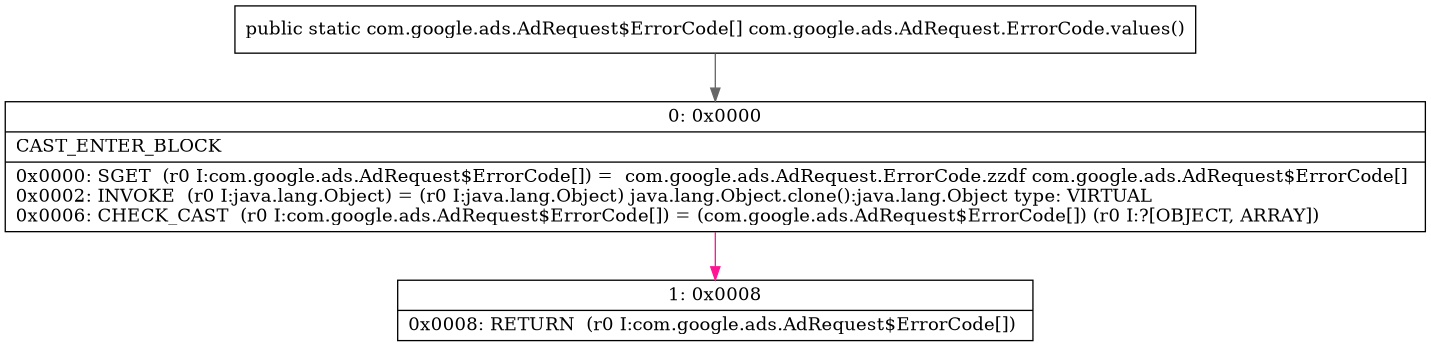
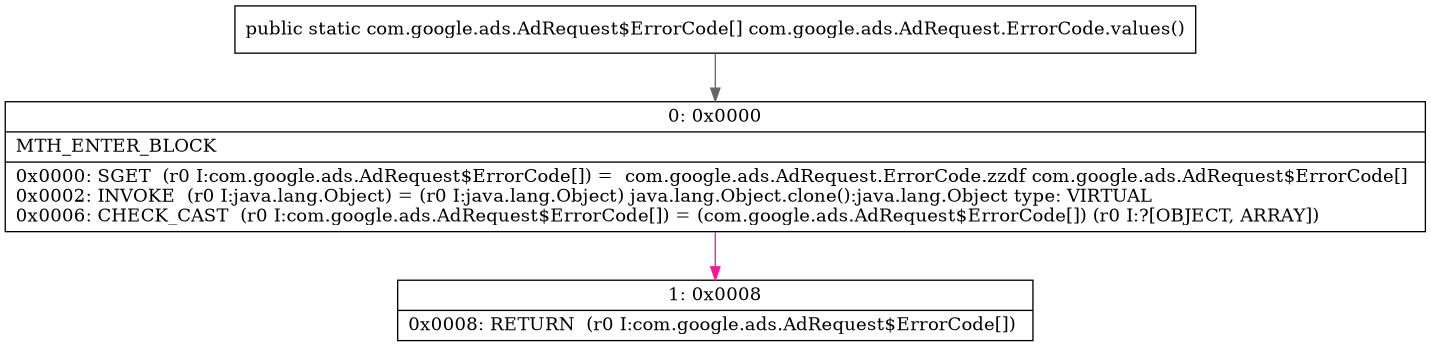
node "0: 0x0000": text "CAST_ENTER_BLOCK" -> "MTH_ENTER_BLOCK"
